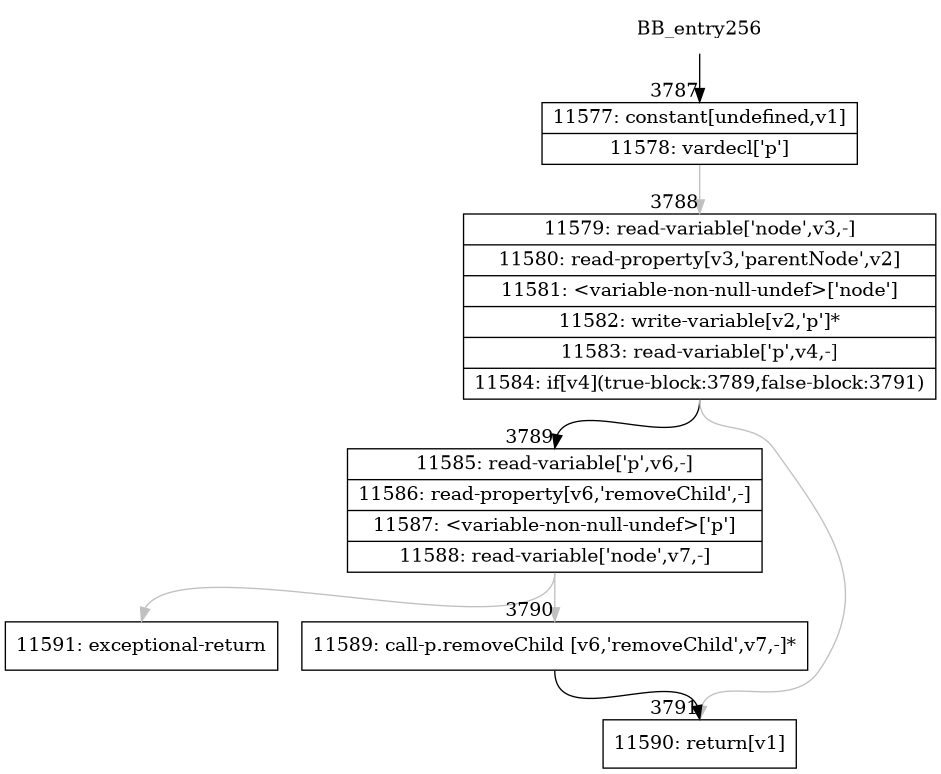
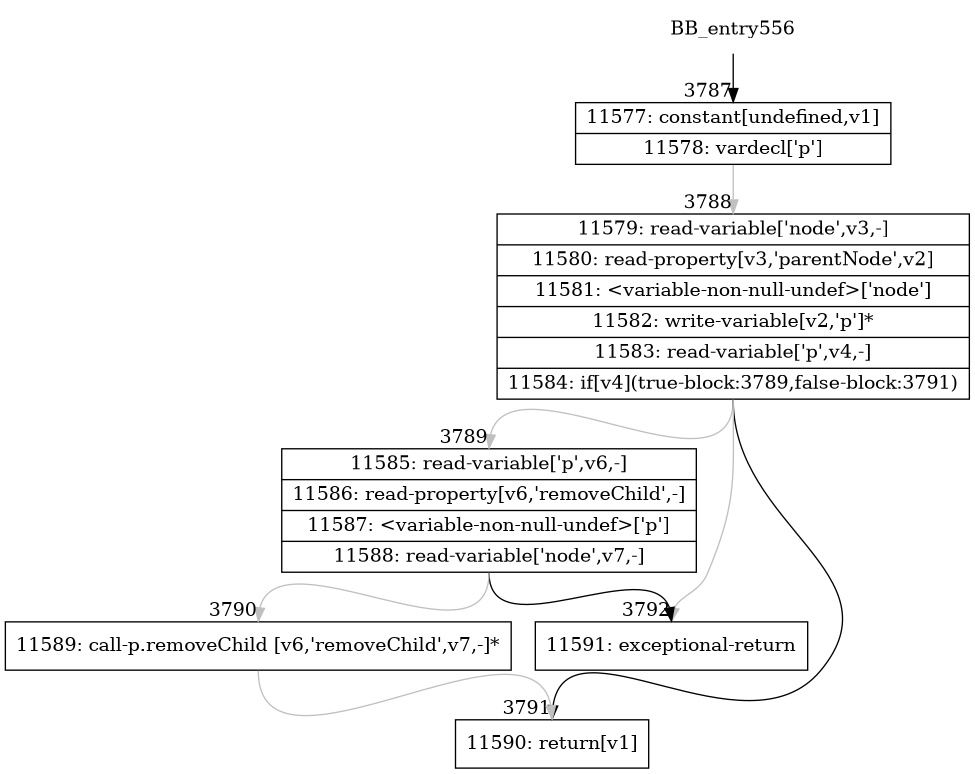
node "BB_entry256": label "BB_entry256" -> "BB_entry556"
edge "11579: read-variable['node',v3,-]" -> "11585: read-variable['p',v6,-]": color black -> gray
edge "11579: read-variable['node',v3,-]" -> "11591: exceptional-return": added
edge "11579: read-variable['node',v3,-]" -> "11590: return[v1]": color gray -> black
edge "11585: read-variable['p',v6,-]" -> "11591: exceptional-return": color gray -> black
edge "11589: call-p.removeChild [v6,'removeChild',v7,-]*" -> "11590: return[v1]": color black -> gray
